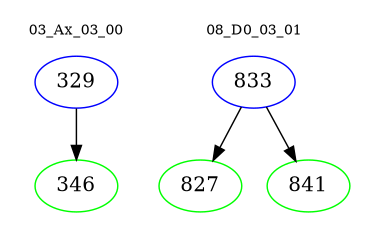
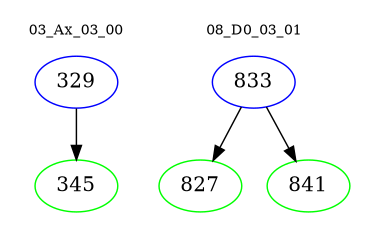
node "346": label "346" -> "345"
